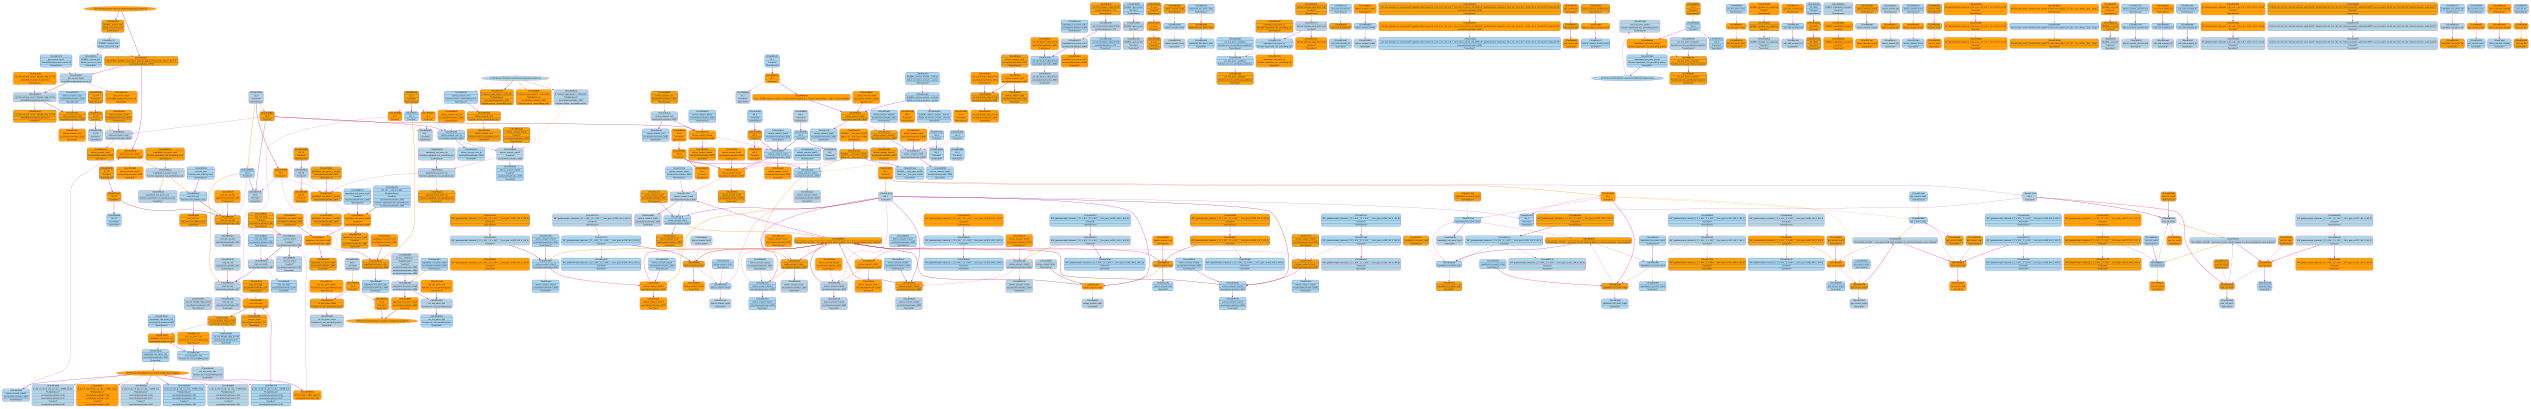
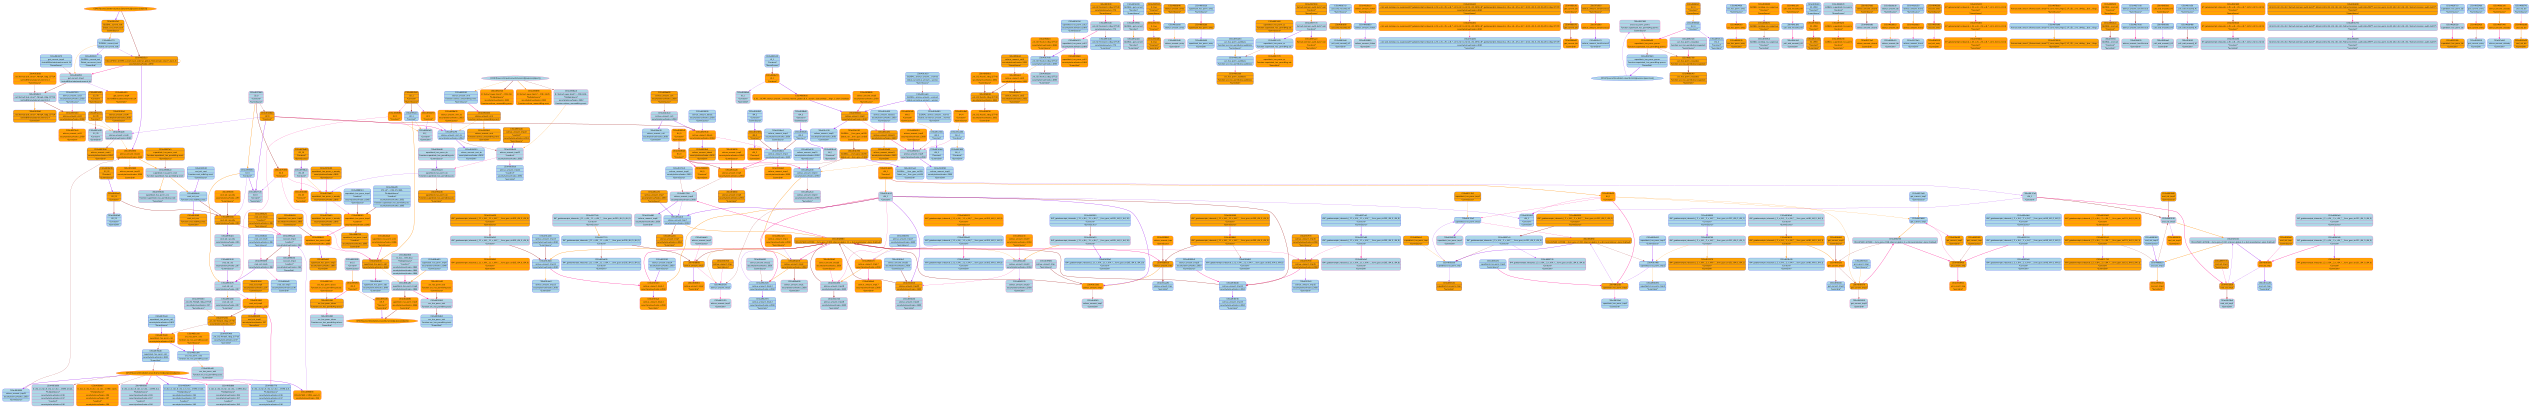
node "CE0x4954720": color blue -> deeppink
node "CE0x4915700": fillcolor lightblue -> orange
